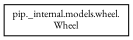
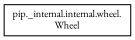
node "pip._internal.models.wheel. Wheel": label "pip._internal.models.wheel. Wheel" -> "pip._internal.internal.wheel. Wheel"
